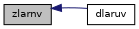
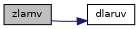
edge "dlaruv" -> "zlarnv": reversed
